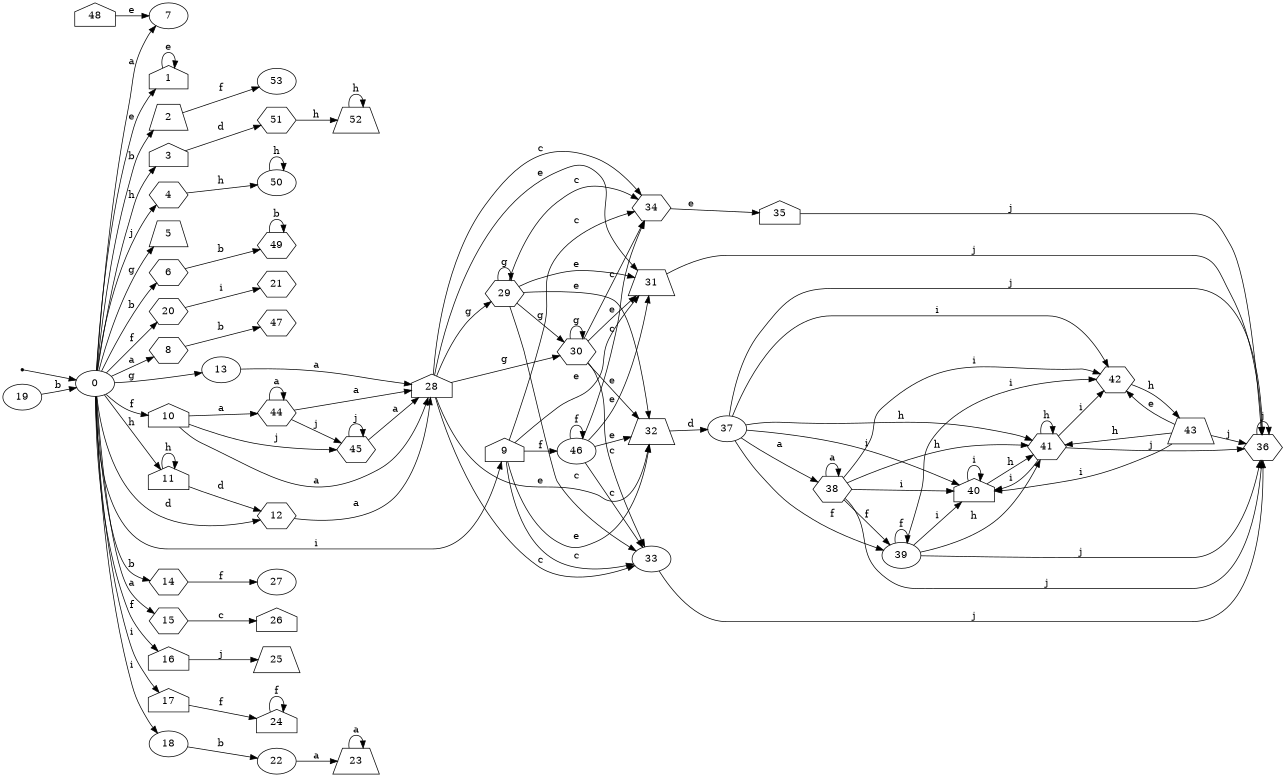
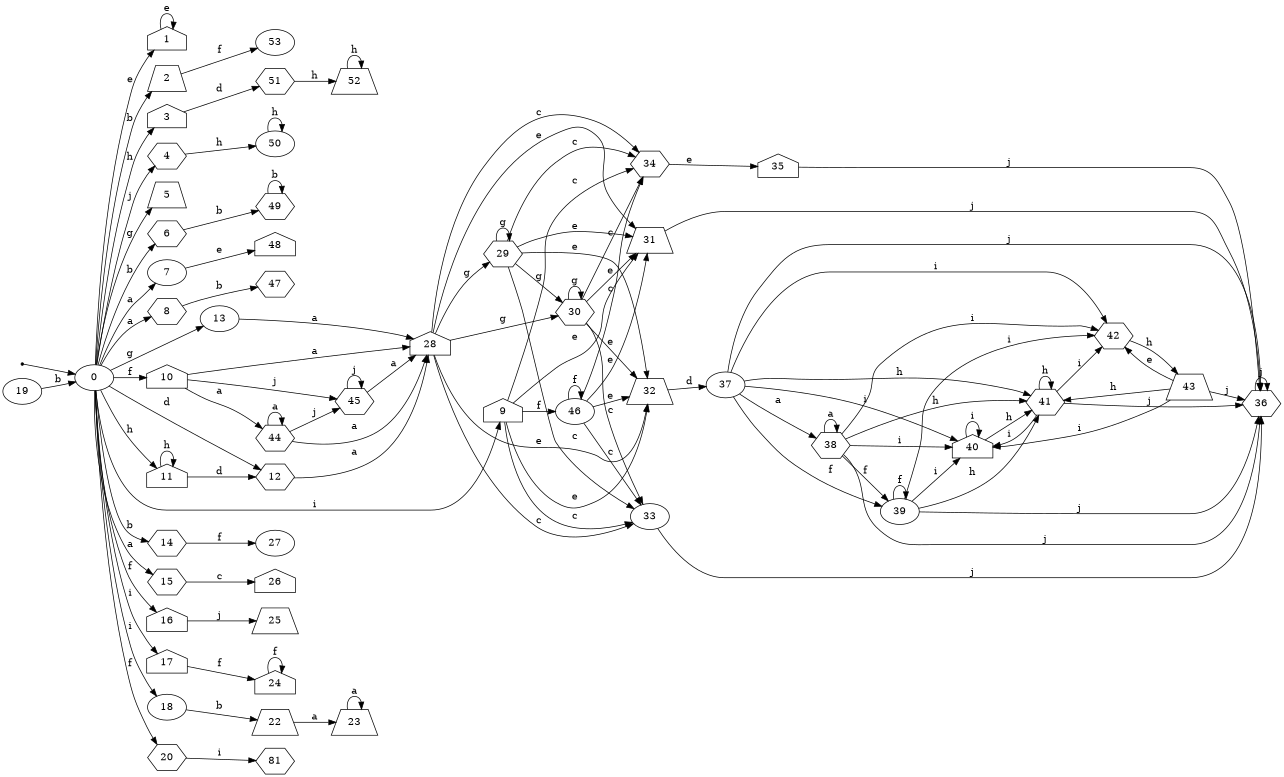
edge "48" -> "7": reversed
node "21": label "21" -> "81"
node "22": shape ellipse -> trapezium
